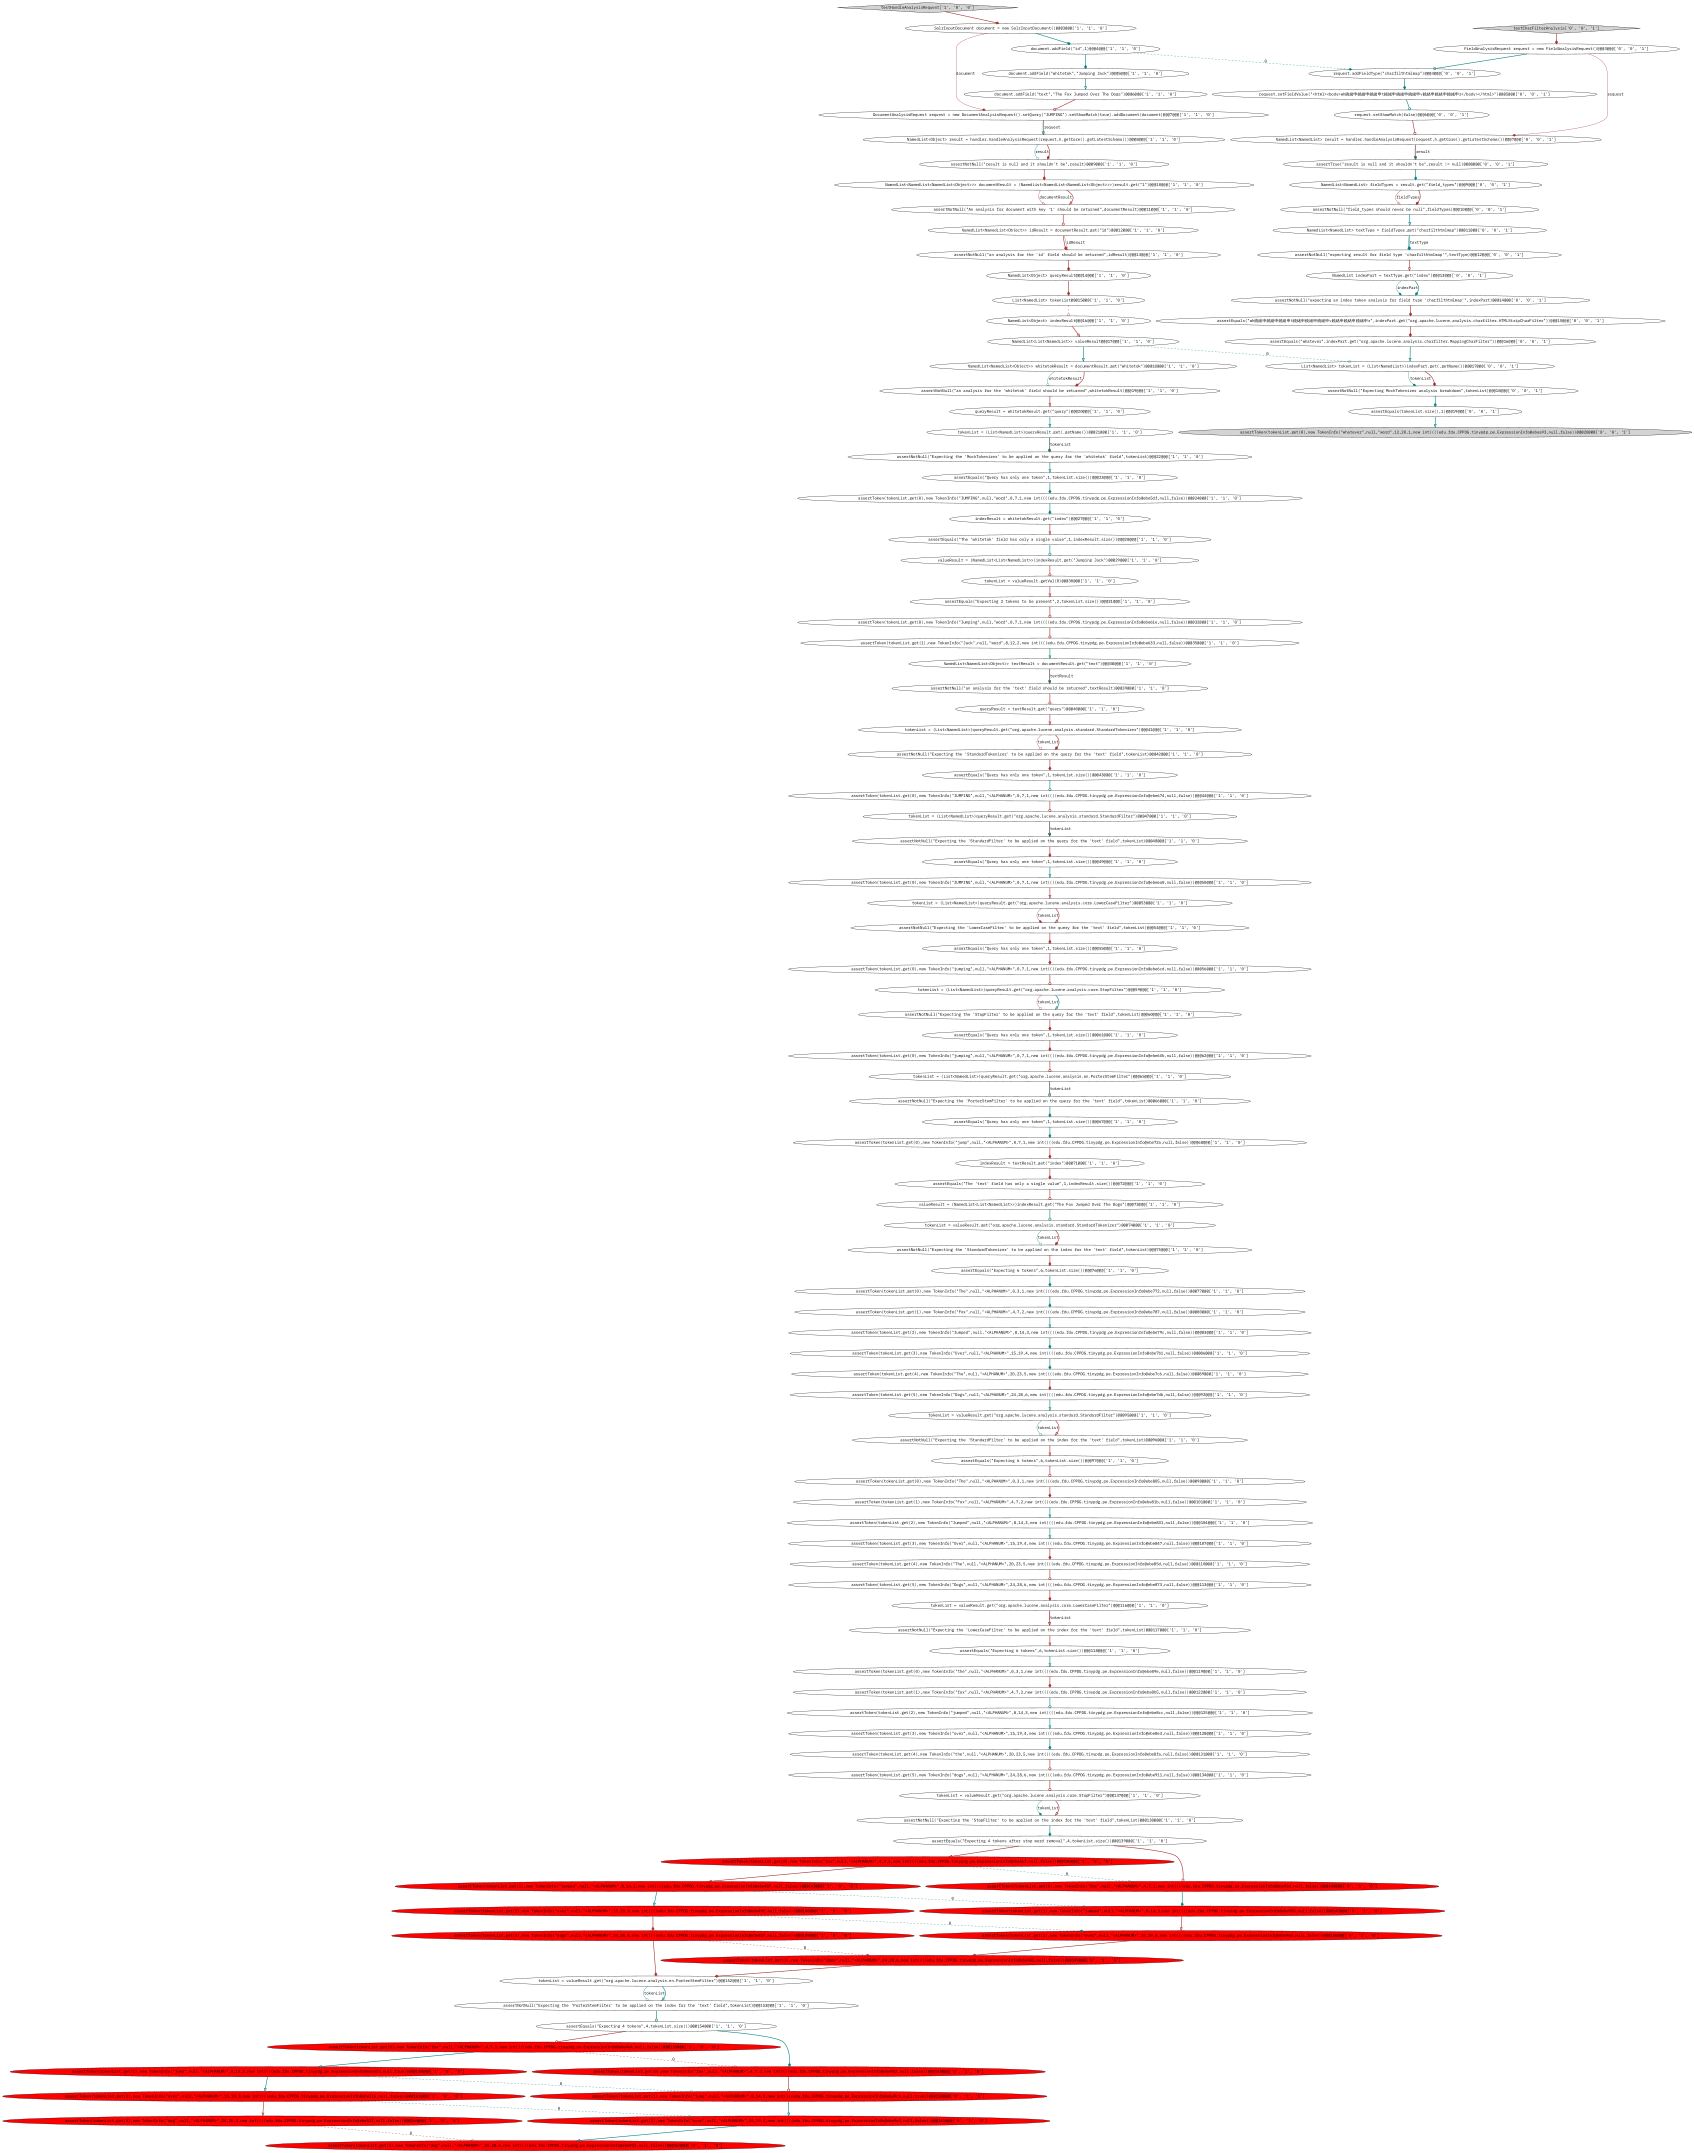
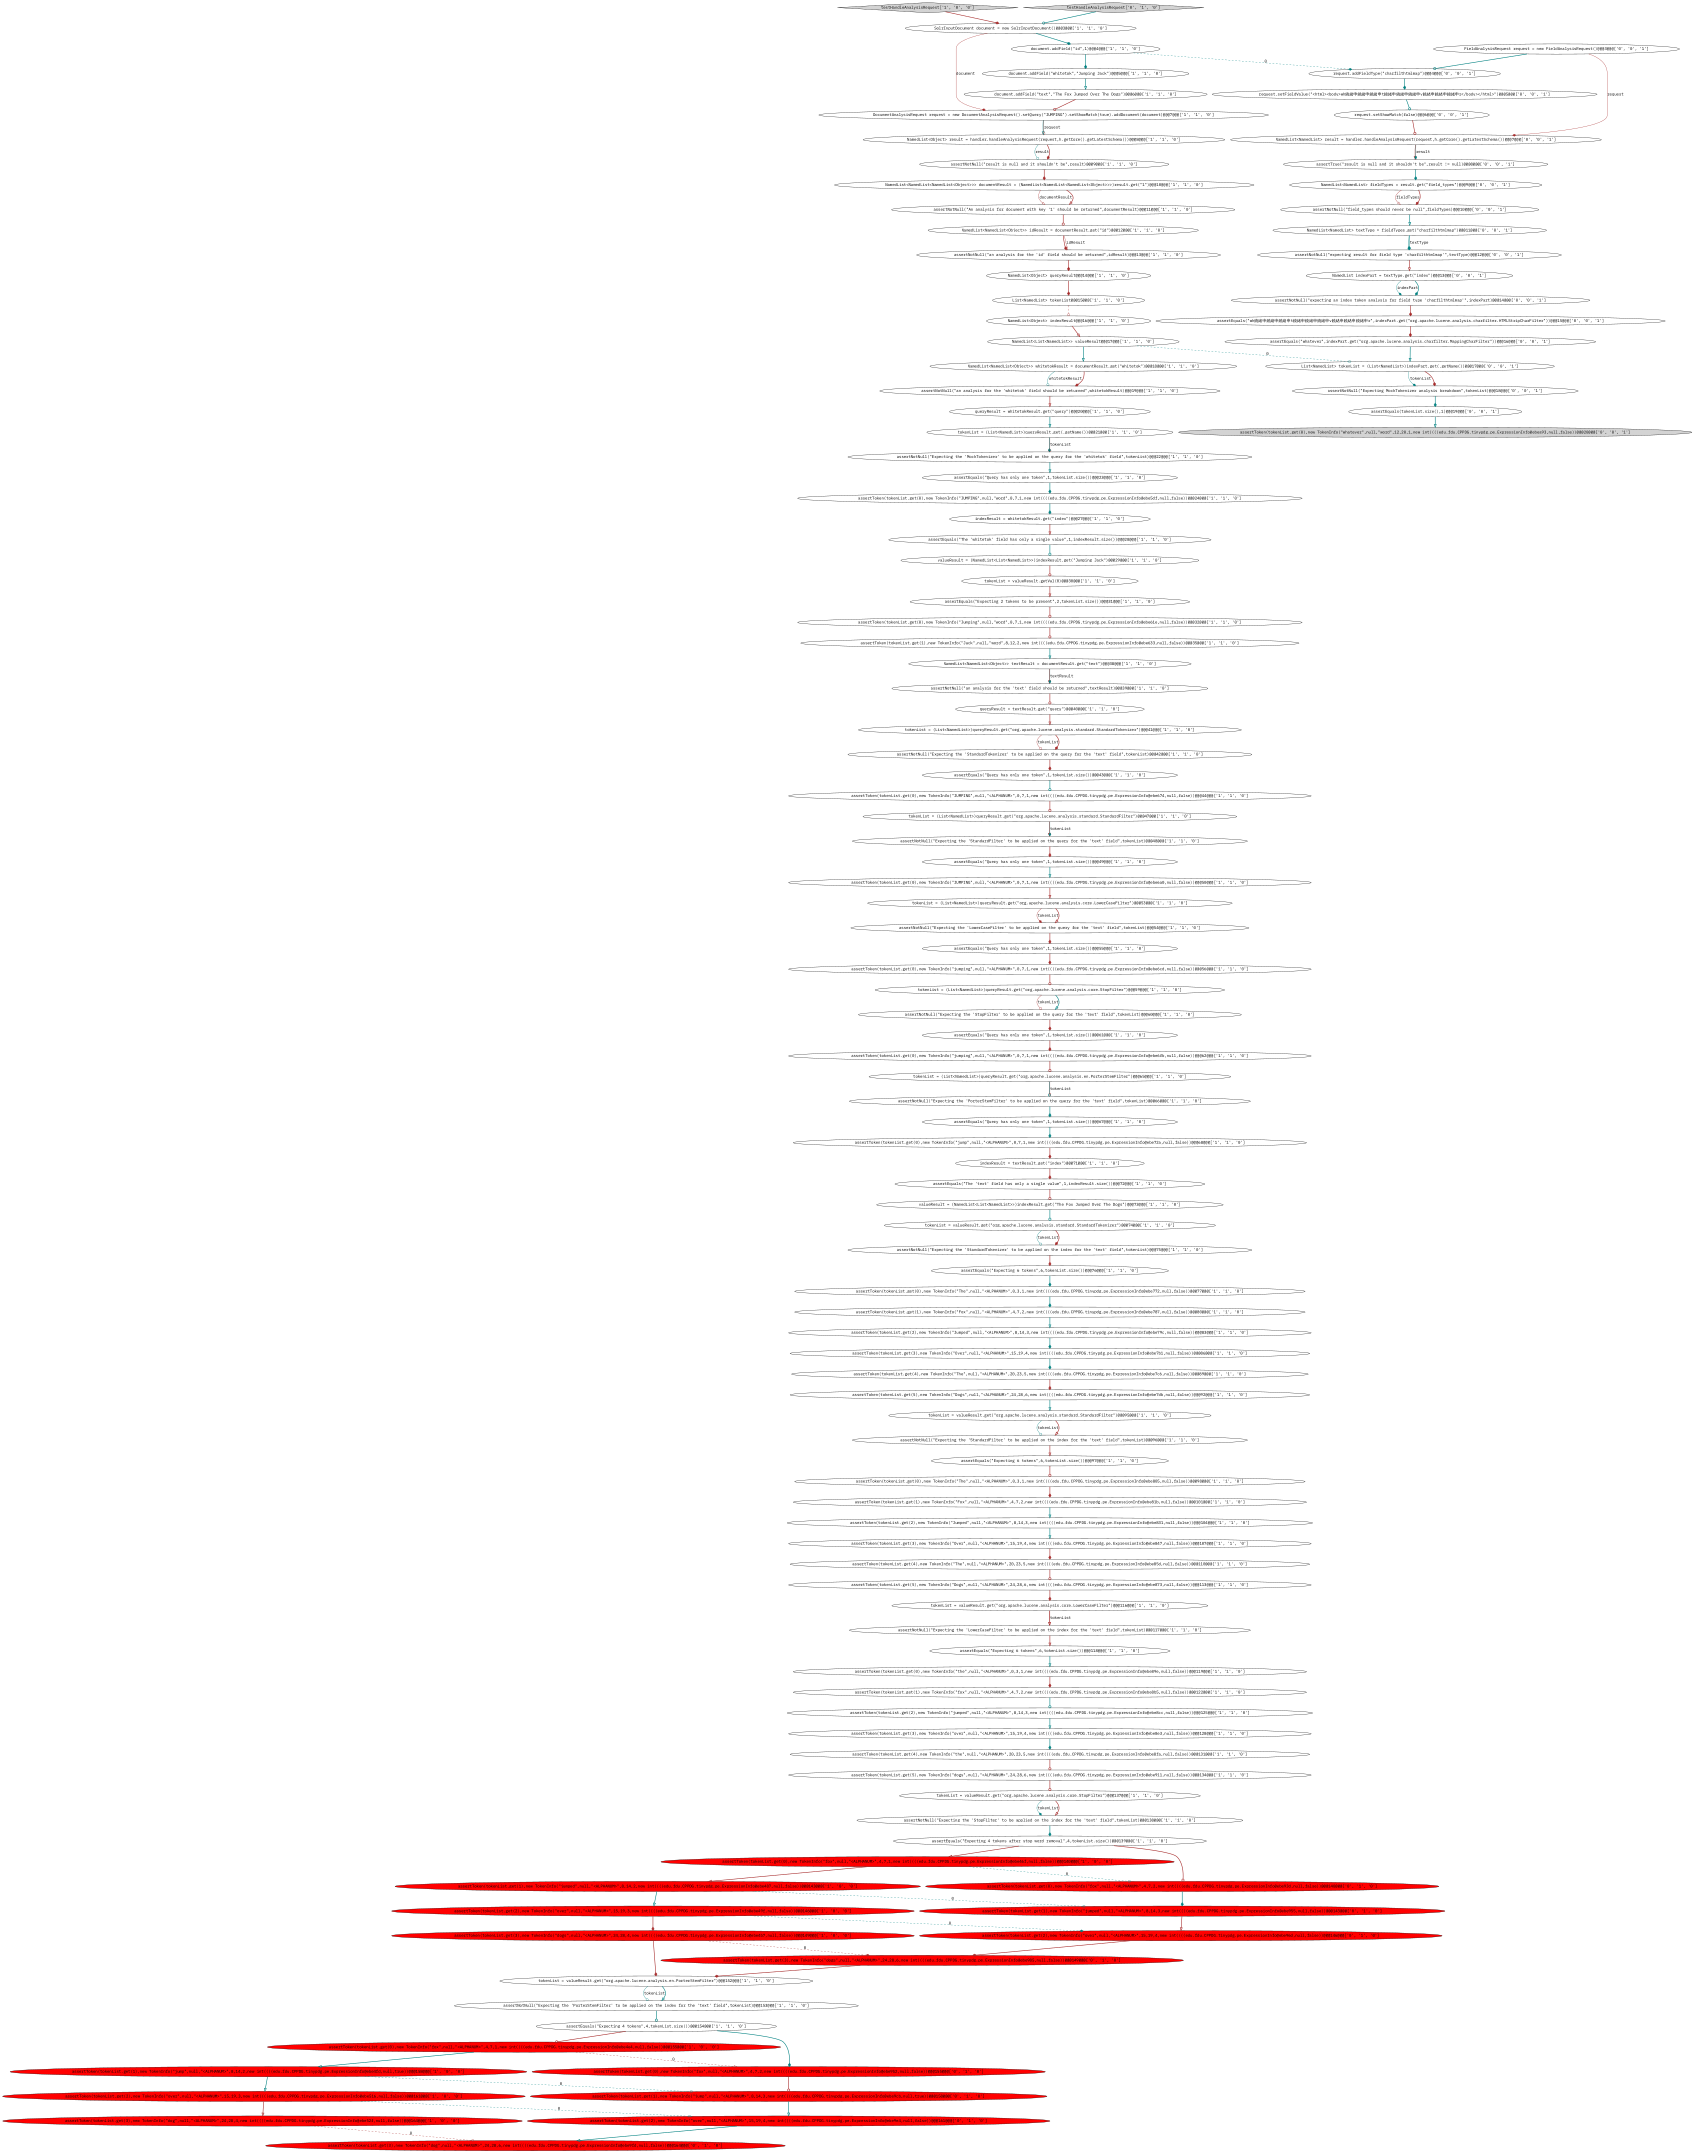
node "testHandleAnalysisRequest['0', '1', '0']": added
node "testCharFilterAnalysis['0', '0', '1']": removed
